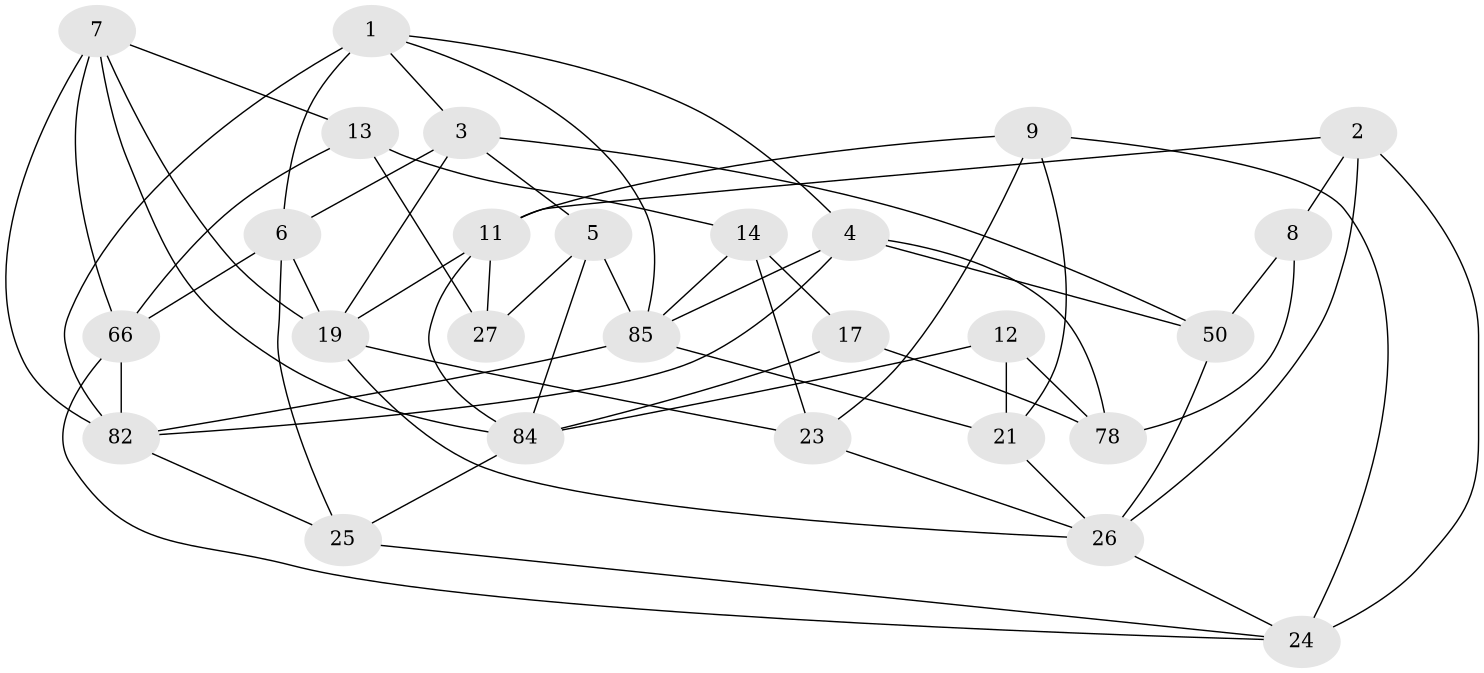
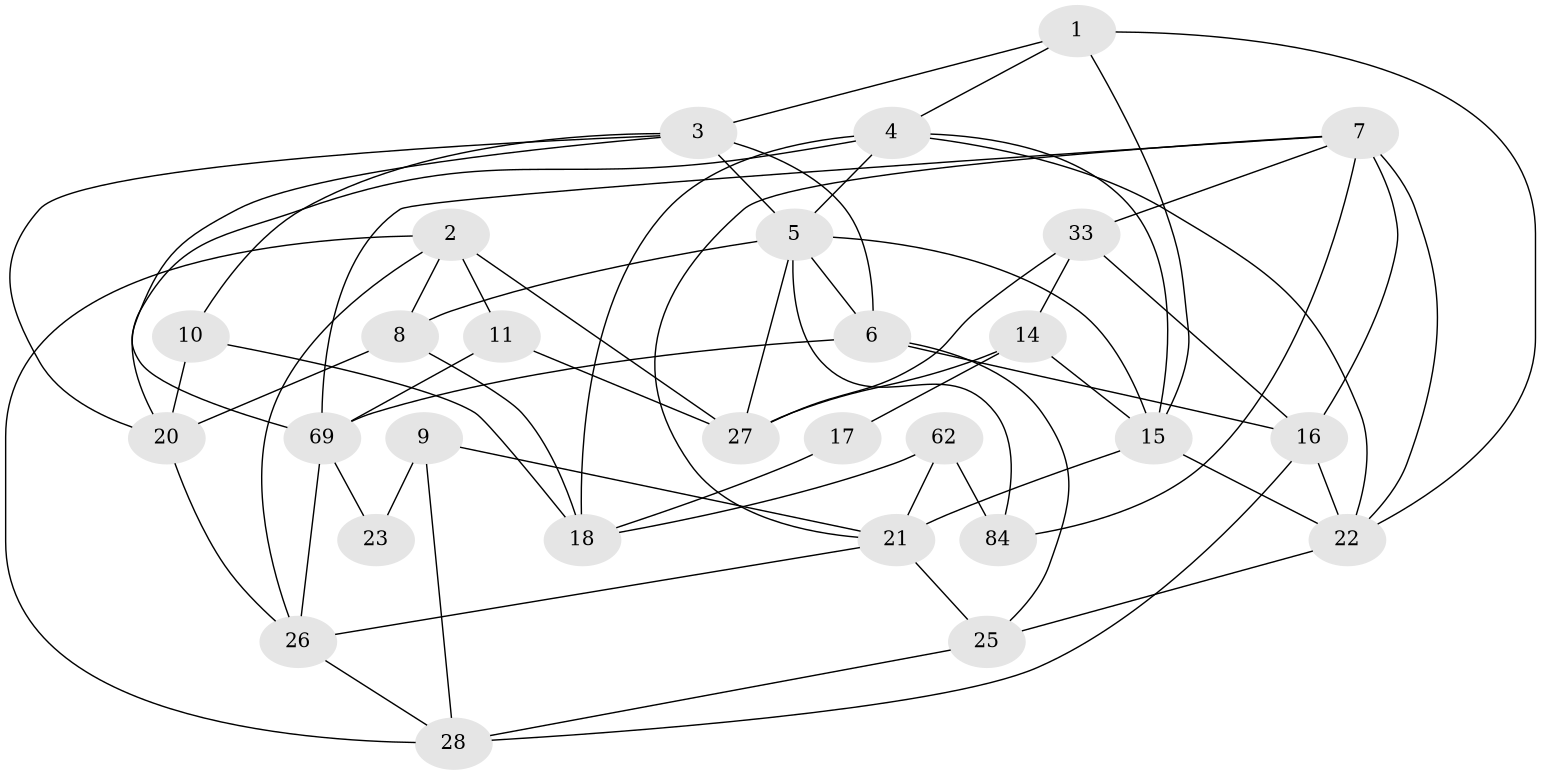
edge "1" -- "6": now "5" -- "6"
node "13": label "13" -> "33"
edge "9" -- "11": removed
edge "4" -- "5": added
edge "7" -- "21": added
edge "5" -- "8": added
edge "2" -- "27": added
node "66": label "66" -> "16"
node "10": added
node "19": label "19" -> "69"
node "85": label "85" -> "15"
edge "14" -- "23": now "14" -- "27"
node "12": label "12" -> "62"
node "50": label "50" -> "20"
edge "11" -- "84": removed
edge "17" -- "84": removed
node "82": label "82" -> "22"
node "78": label "78" -> "18"
edge "84" -- "25": now "21" -- "25"
edge "23" -- "26": removed
node "24": label "24" -> "28"
